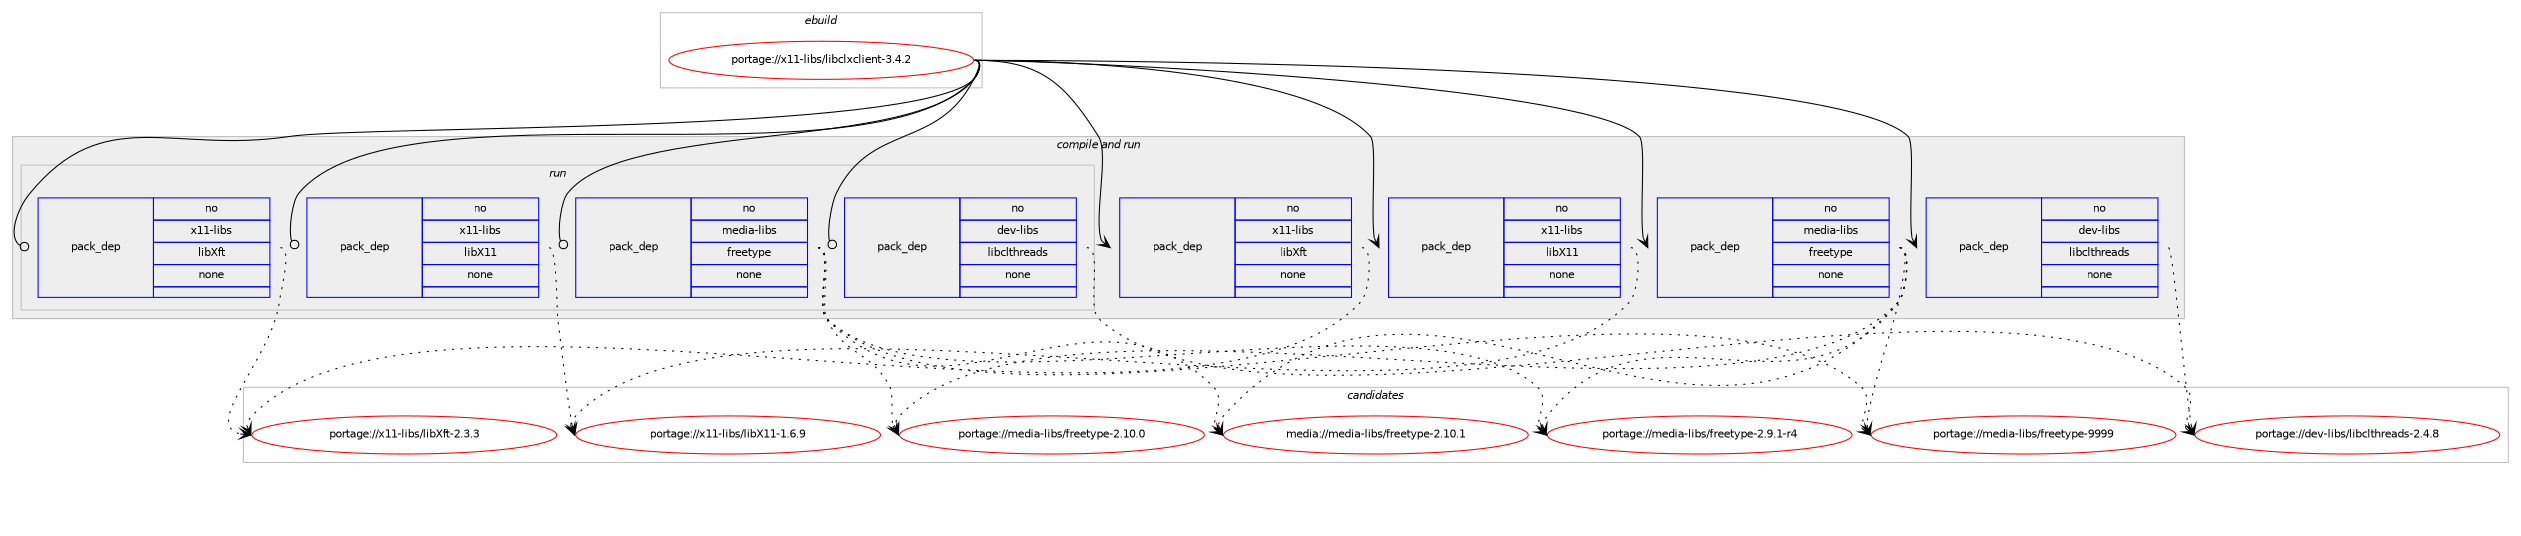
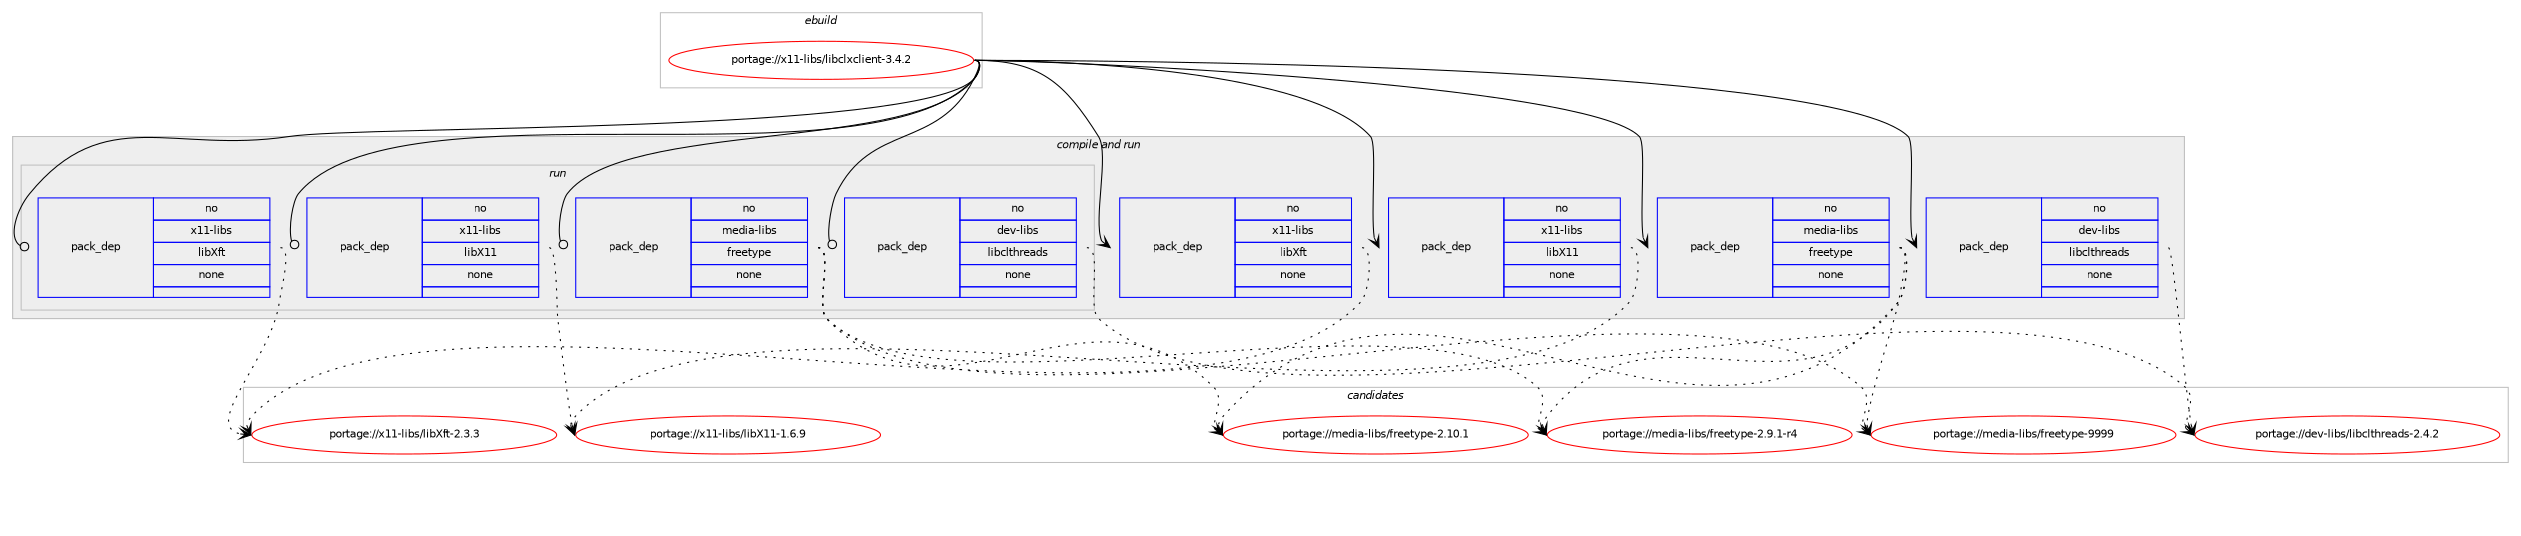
node "portage://media-libs/freetype-2.10.0": removed
node "media://media-libs/freetype-2.10.1": label "media://media-libs/freetype-2.10.1" -> "portage://media-libs/freetype-2.10.1"
node "portage://dev-libs/libclthreads-2.4.8": label "portage://dev-libs/libclthreads-2.4.8" -> "portage://dev-libs/libclthreads-2.4.2"
